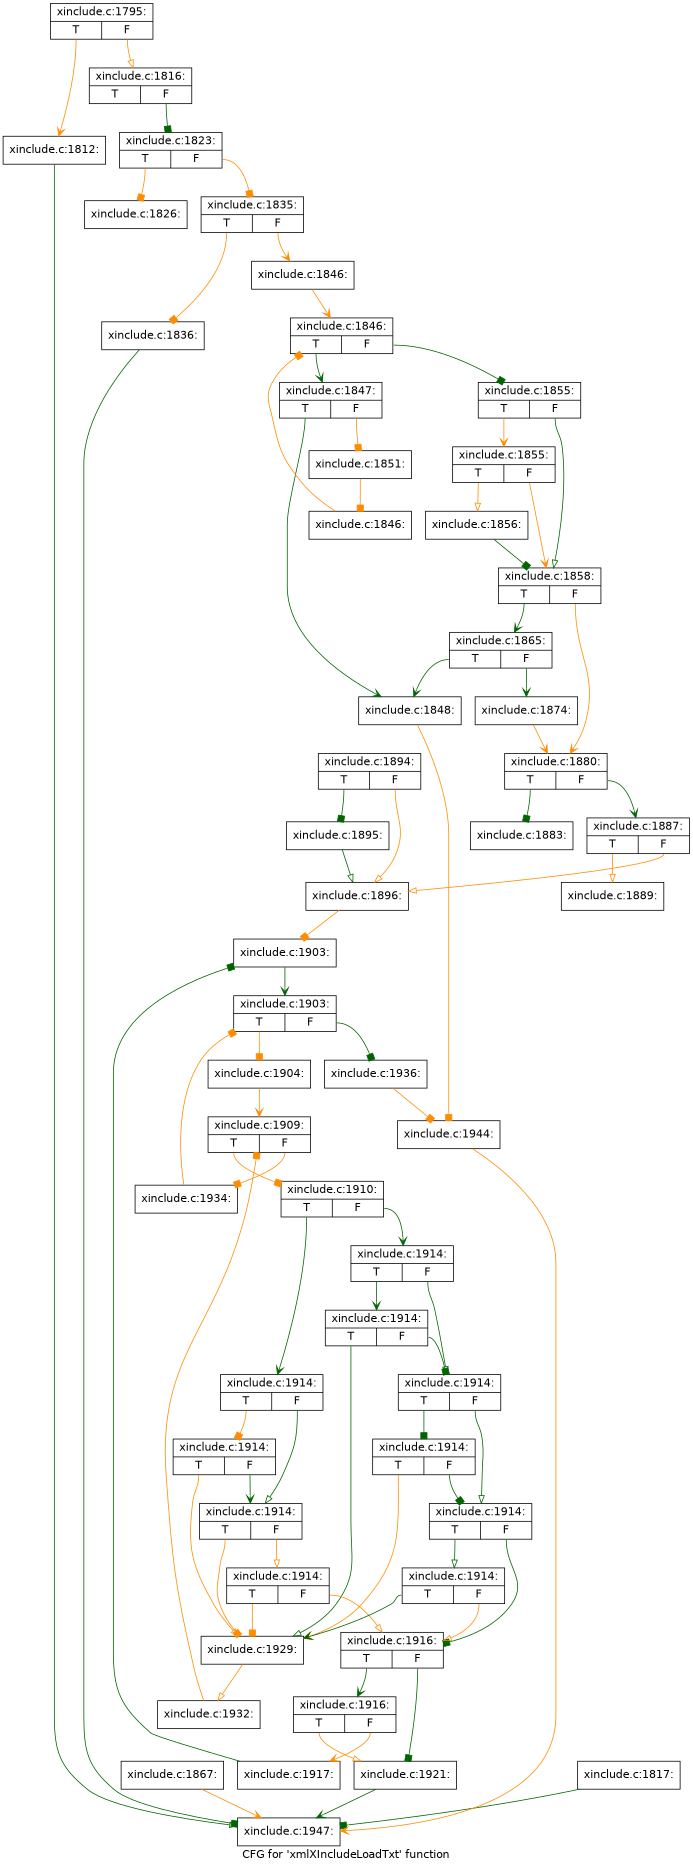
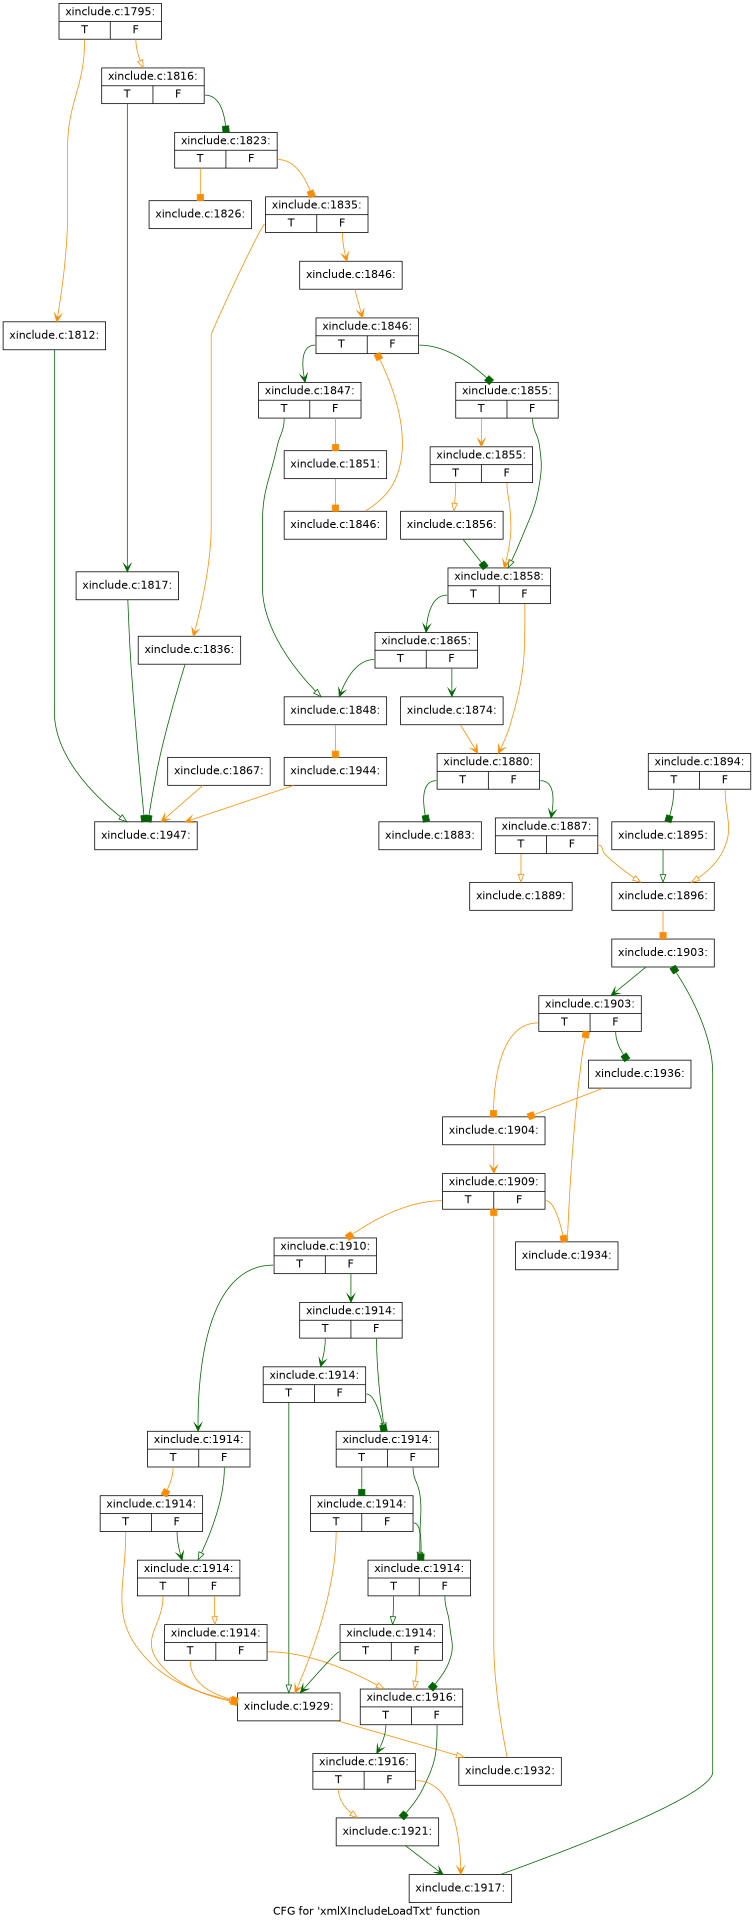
edge "xinclude.c:1835:" -> "xinclude.c:1836:": arrowhead box -> vee
edge "xinclude.c:1816:" -> "xinclude.c:1817:": added
edge "xinclude.c:1847:" -> "xinclude.c:1848:": arrowhead vee -> onormal
edge "xinclude.c:1936:" -> "xinclude.c:1944:": now "xinclude.c:1936:" -> "xinclude.c:1904:"
edge "xinclude.c:1921:" -> "xinclude.c:1947:": now "xinclude.c:1921:" -> "xinclude.c:1917:"
